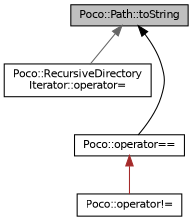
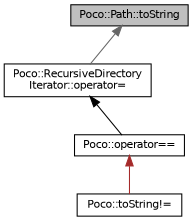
edge "Poco::operator==" -> "Poco::Path::toString": now "Poco::operator==" -> "Poco::RecursiveDirectory Iterator::operator="
node "Poco::operator!=": label "Poco::operator!=" -> "Poco::toString!="
